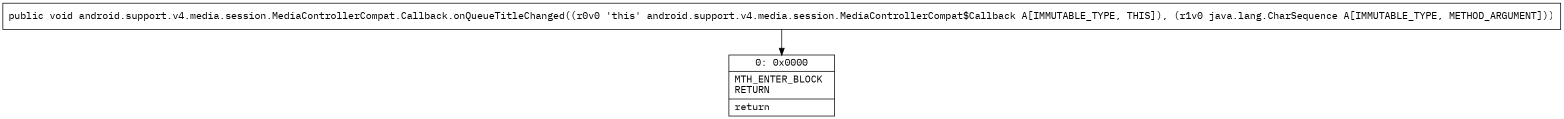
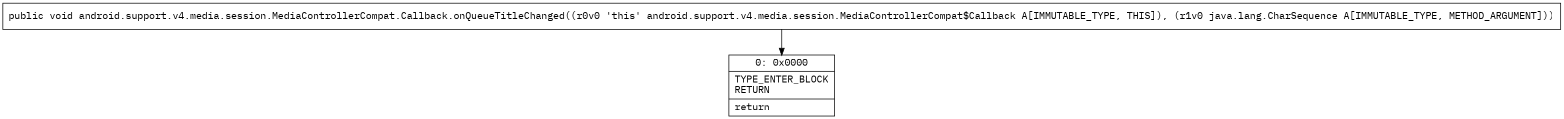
node "0: 0x0000": text "MTH_ENTER_BLOCK" -> "TYPE_ENTER_BLOCK"
